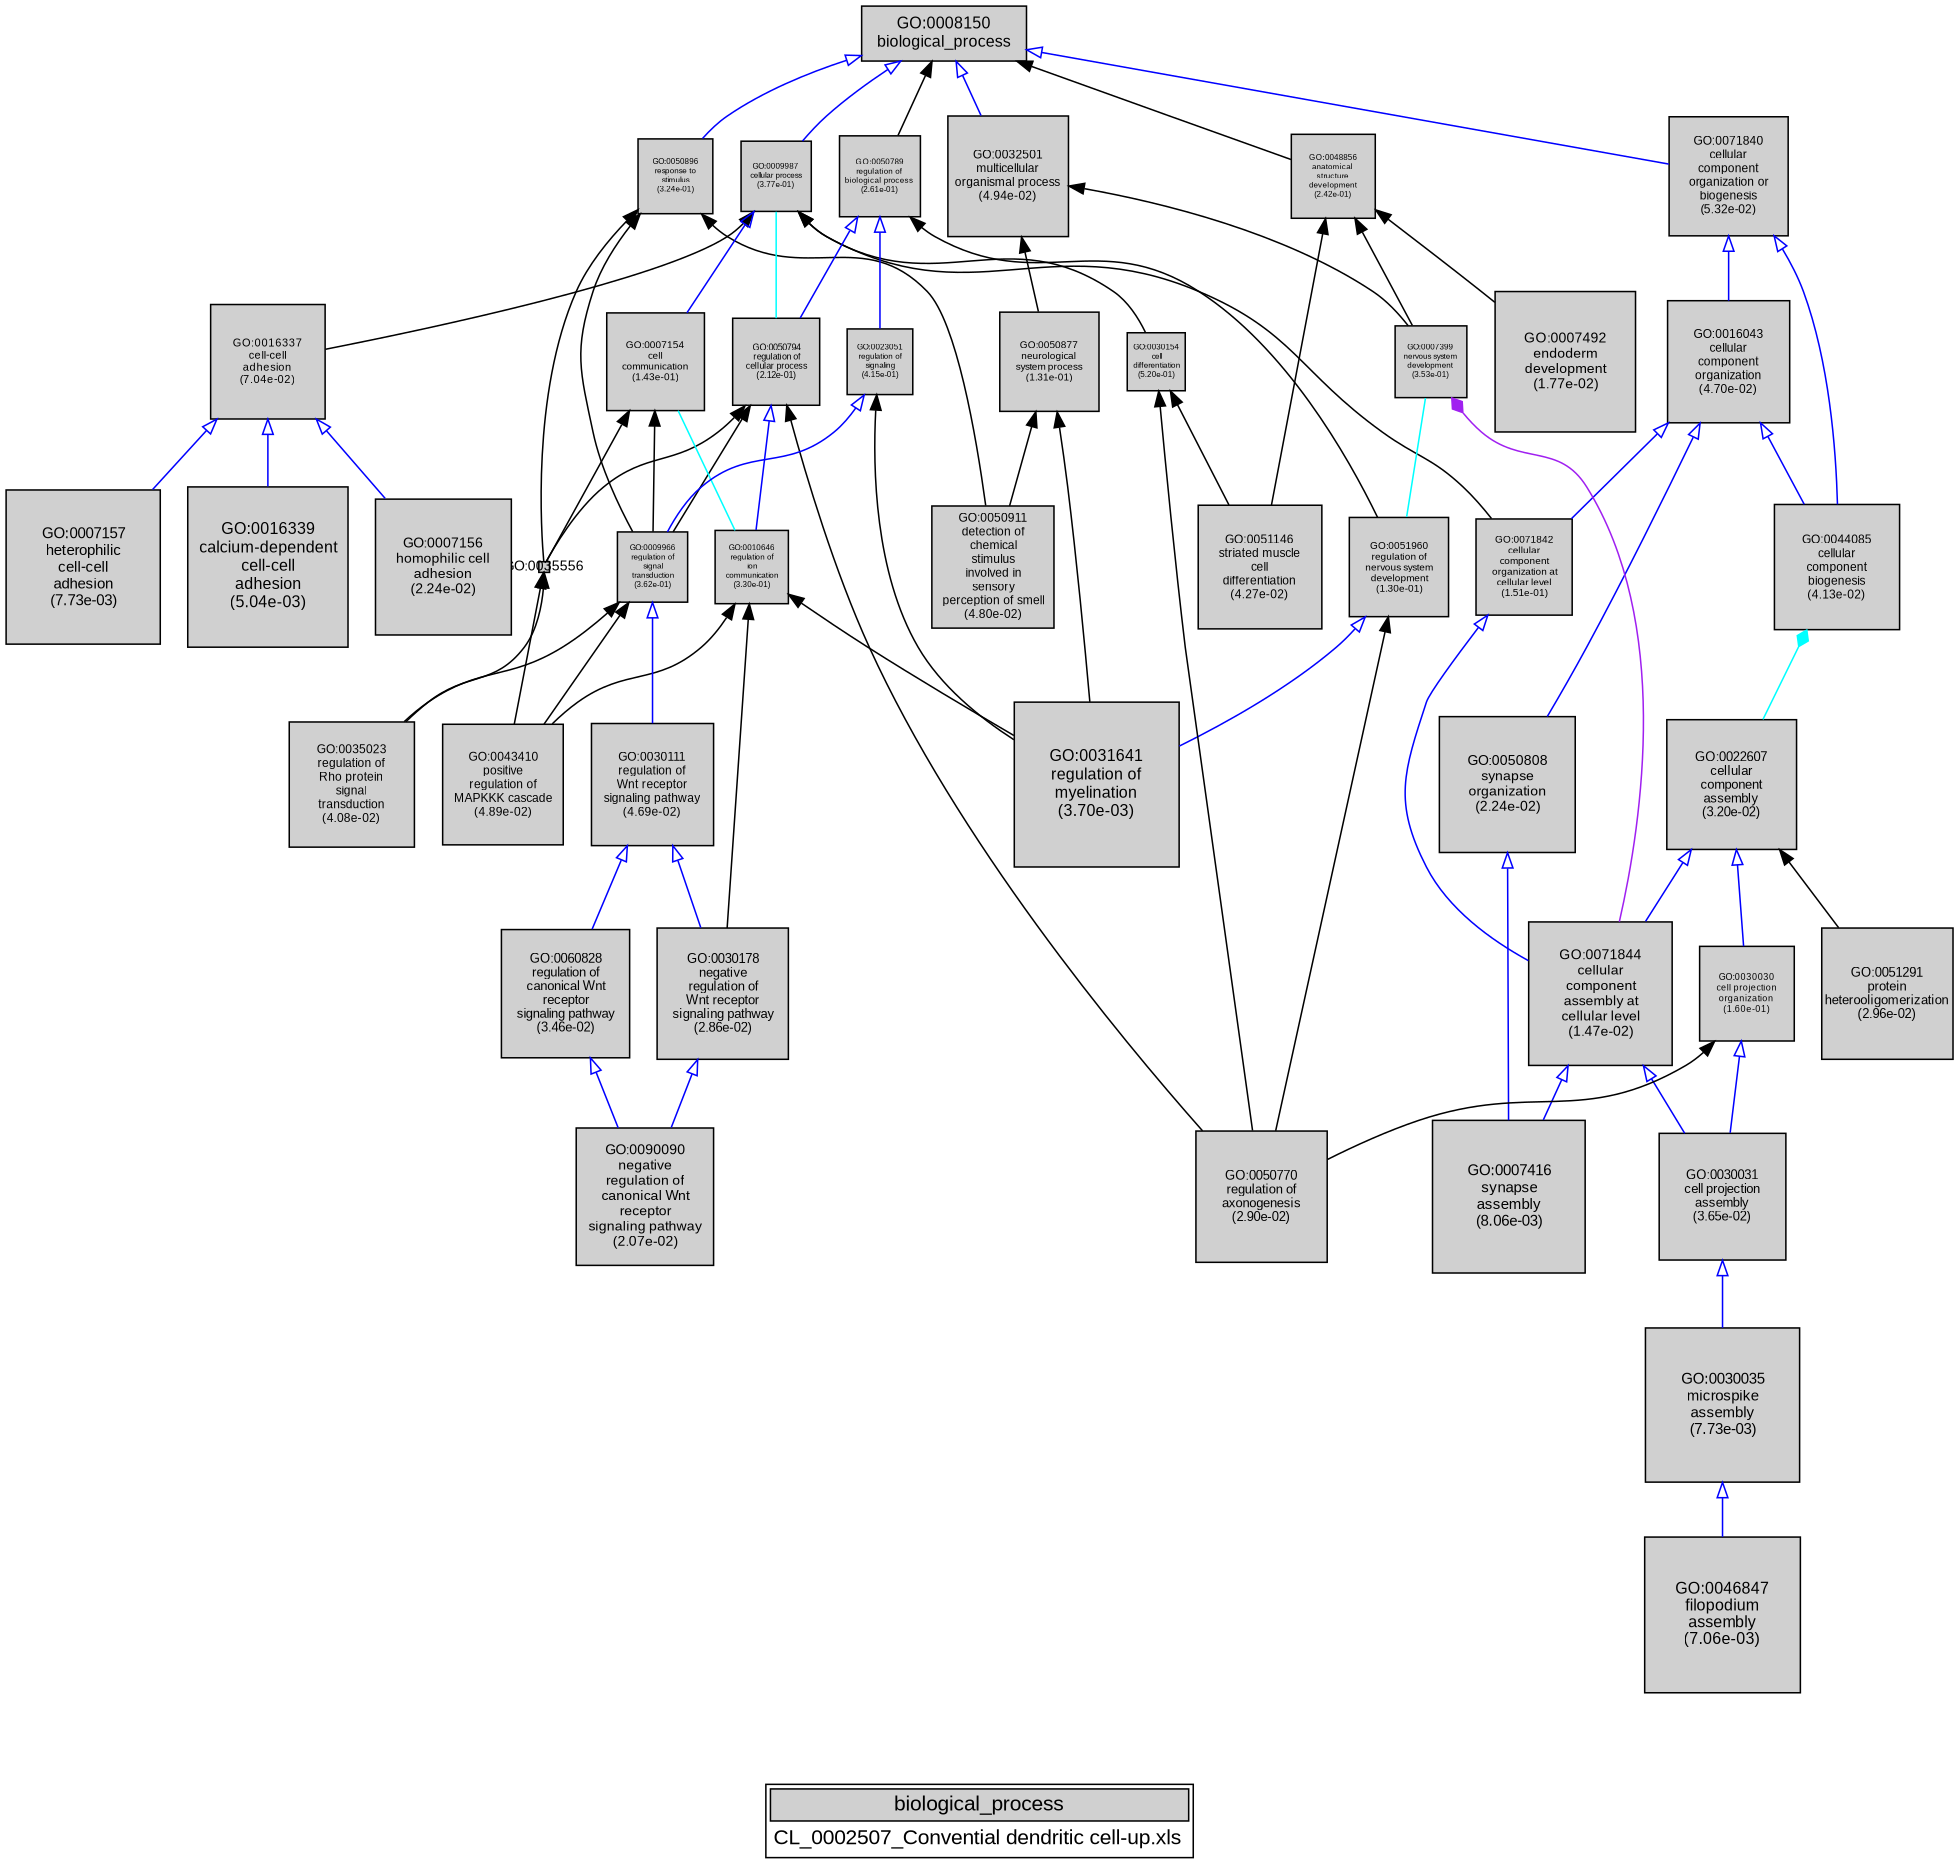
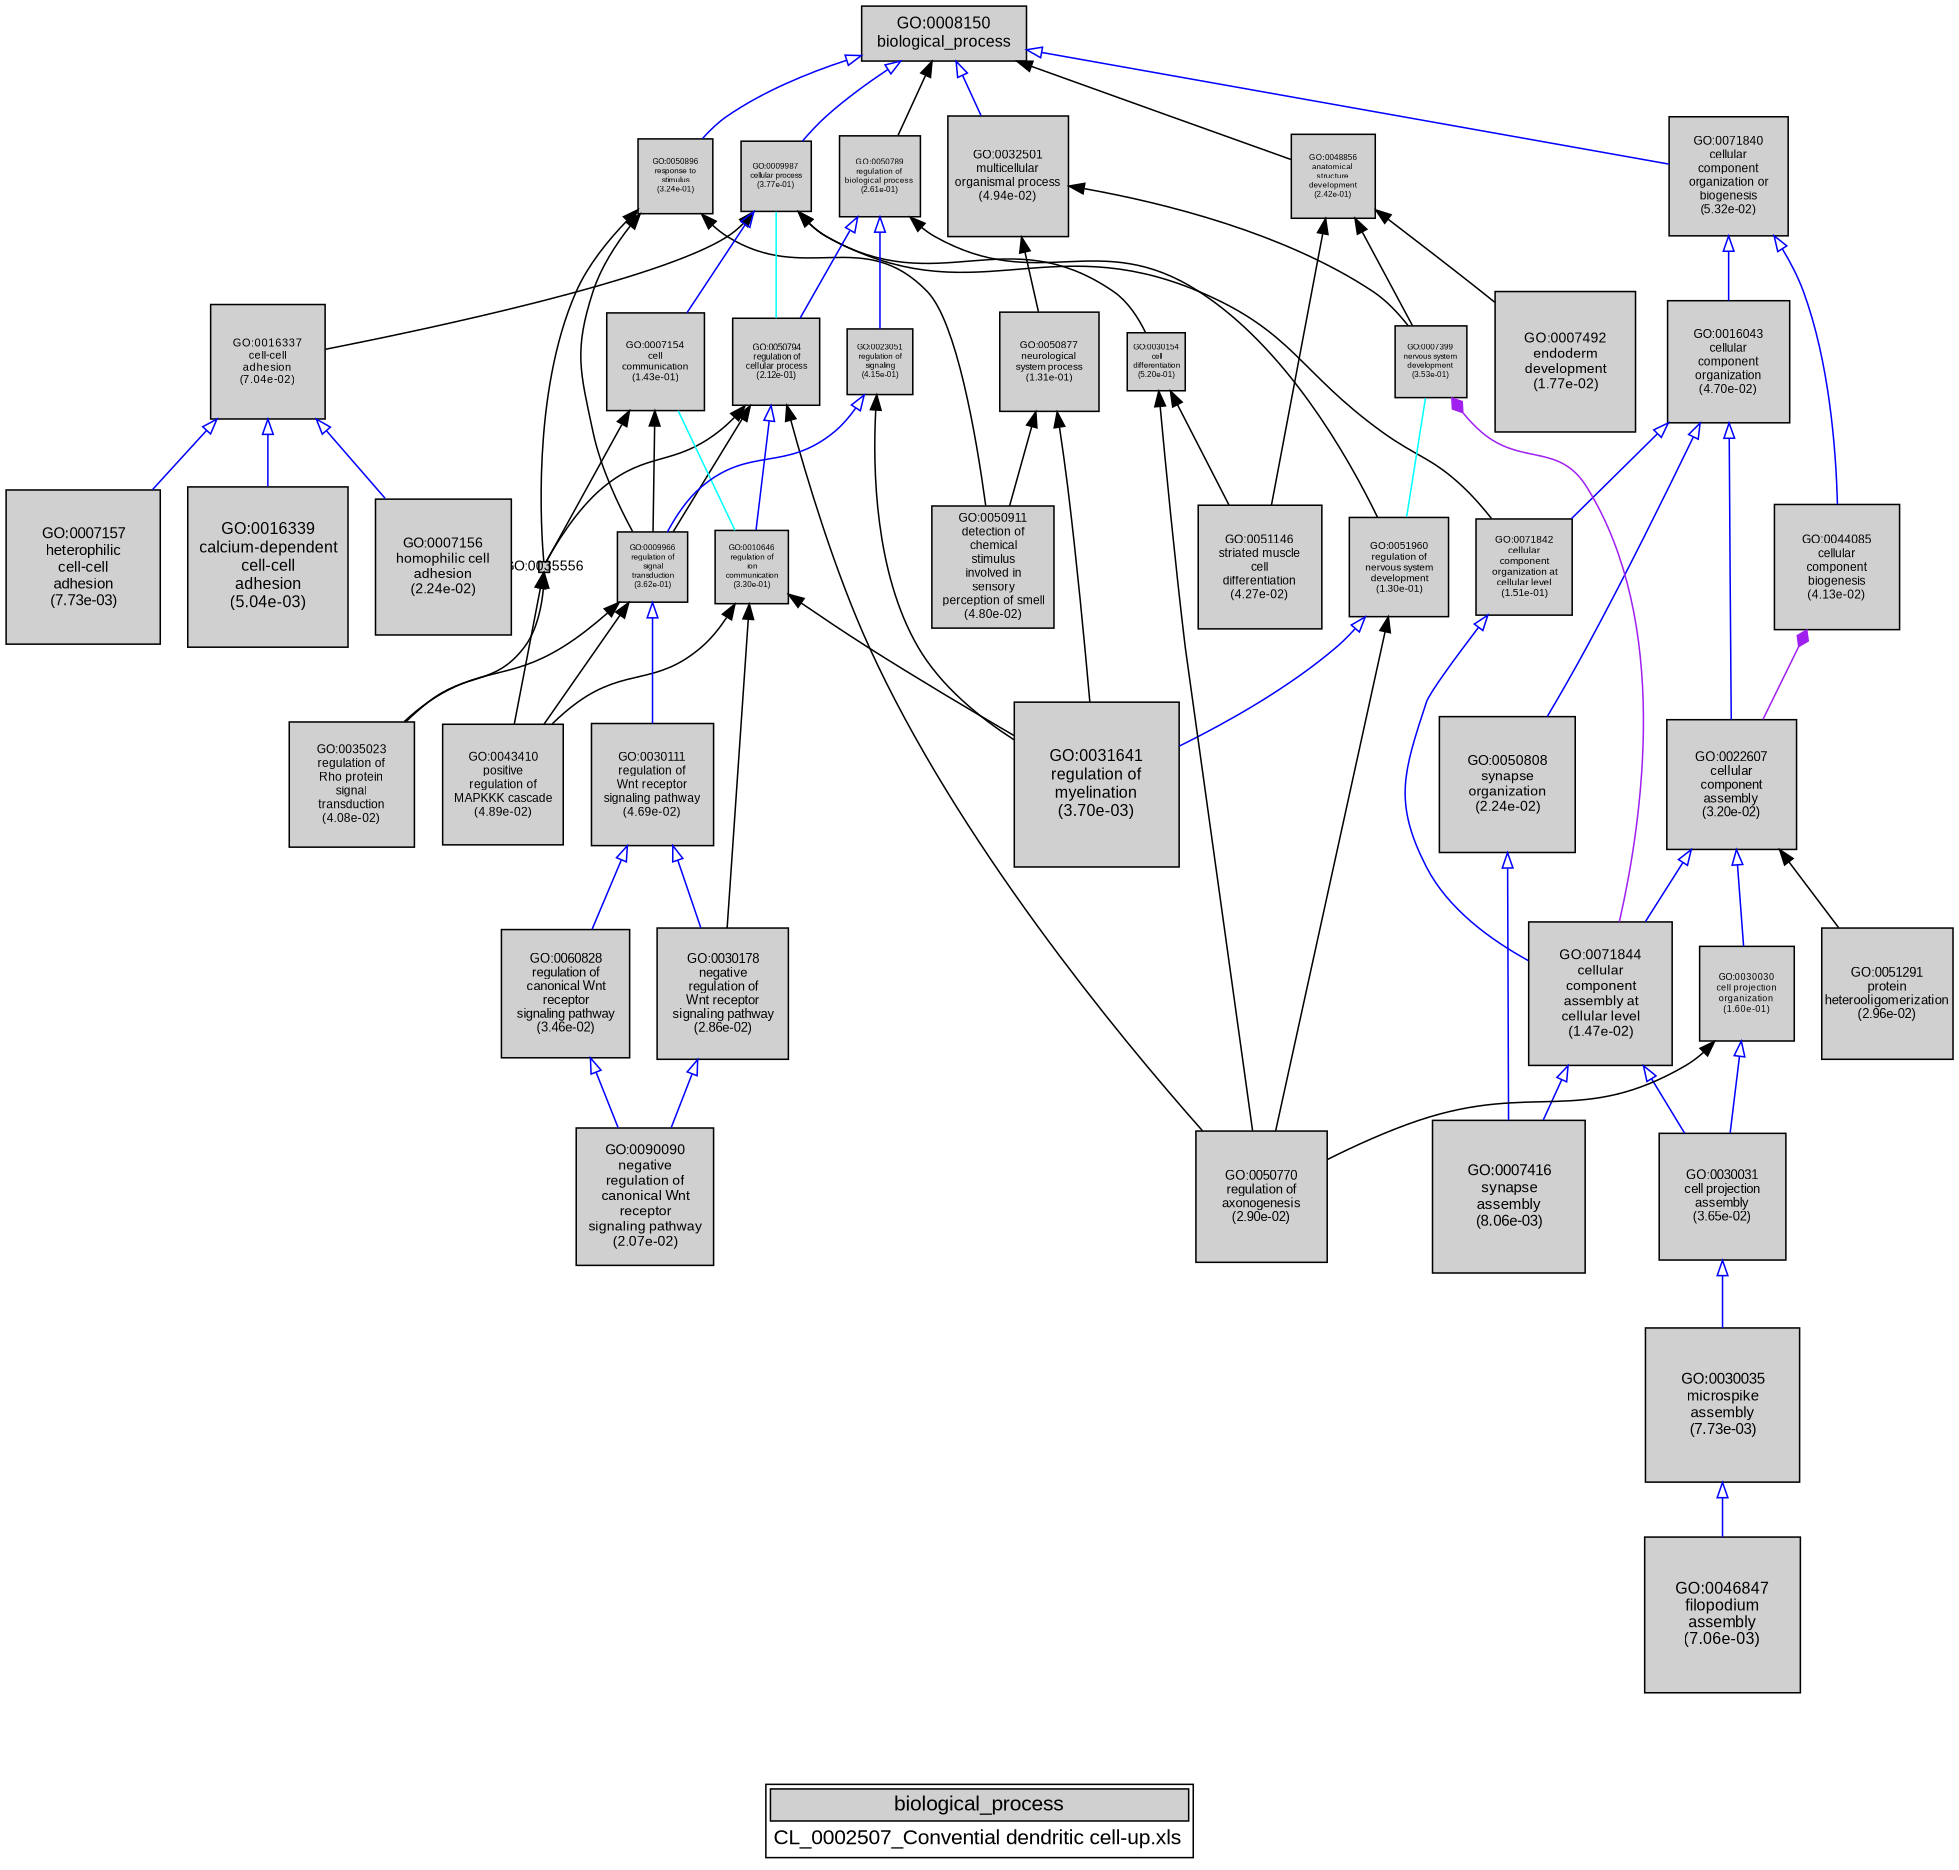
edge "GO:0044085" -> "GO:0016043": now "GO:0022607" -> "GO:0016043"
edge "GO:0022607" -> "GO:0044085": color cyan -> purple
